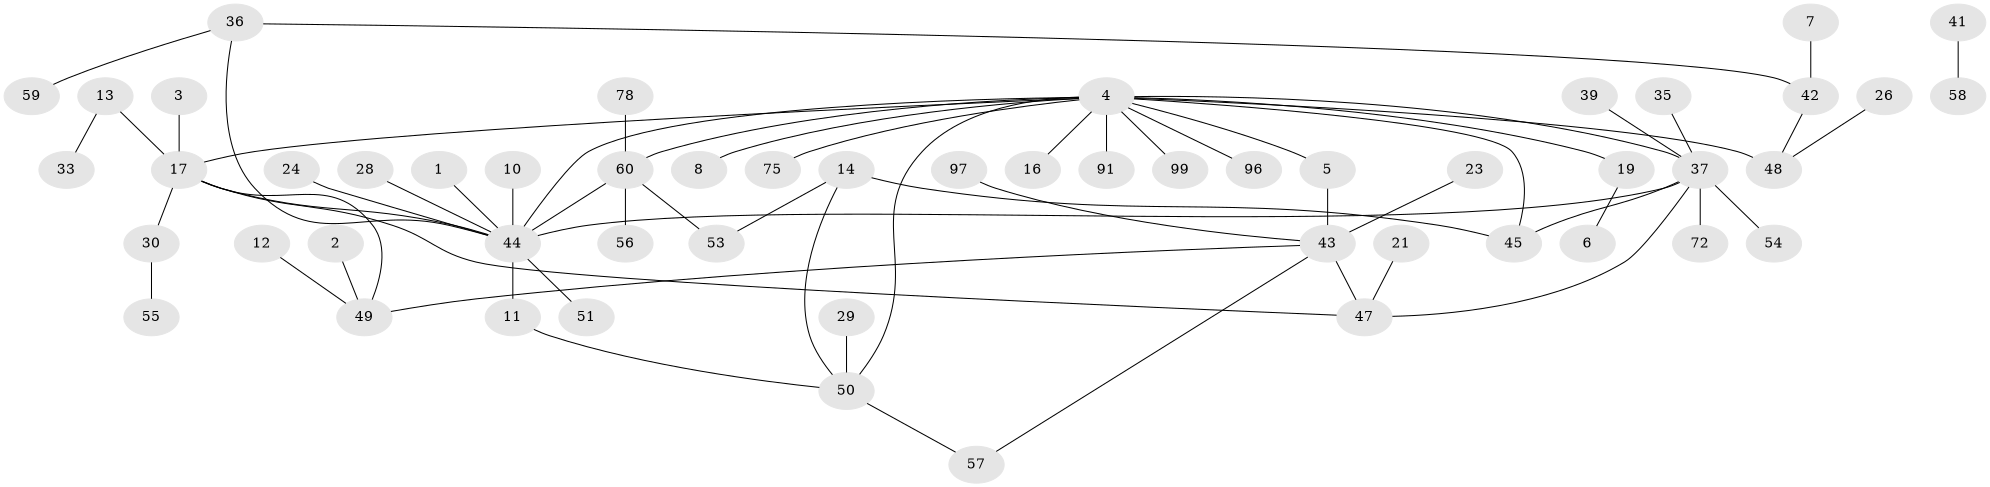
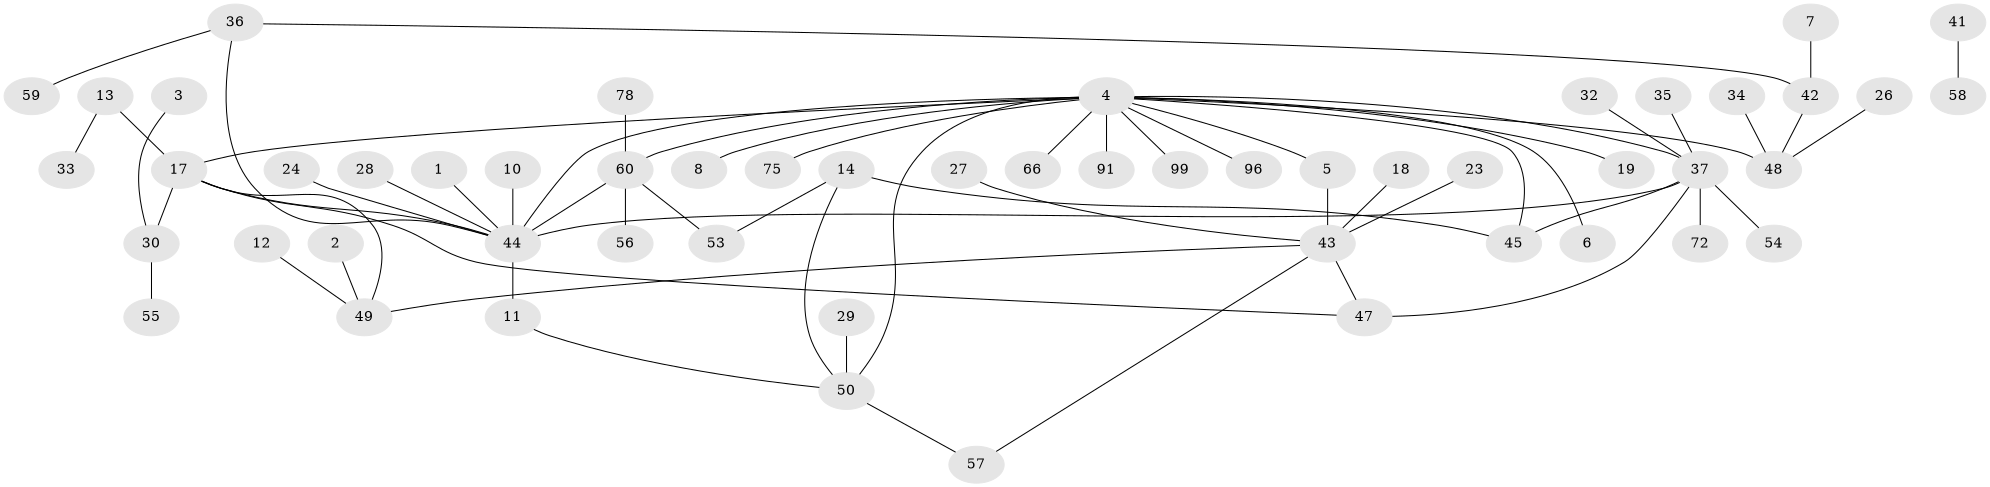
node "39": label "39" -> "32"
node "34": added
edge "3" -- "17": now "3" -- "30"
node "97": label "97" -> "27"
node "16": label "16" -> "66"
node "18": added
edge "19" -- "6": now "4" -- "6"
node "21": removed
node "51": removed
